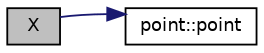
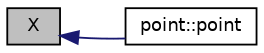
edge "X" -> "point::point": reversed
